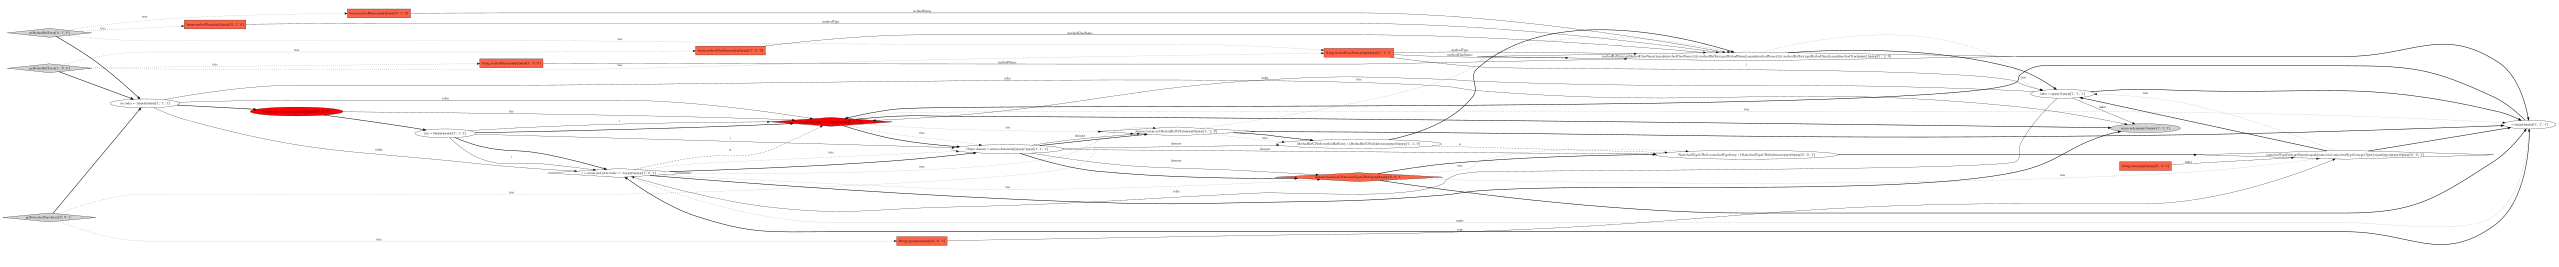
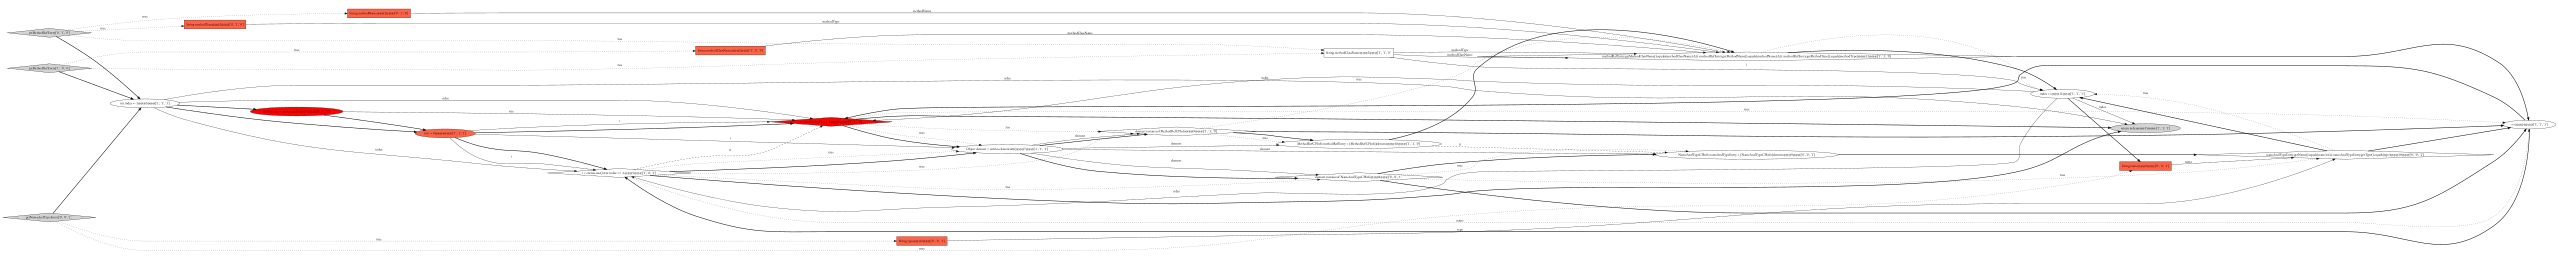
node "String methodClassName@@@2@@@['1', '1', '0']": fillcolor tomato -> white
node "String methodName@@@2@@@['1', '0', '0']": removed
edge "index = i@@@11@@@['1', '1', '1']" -> "++i@@@6@@@['1', '1', '1']": now "index = i@@@11@@@['1', '1', '1']" -> "String name@@@2@@@['0', '0', '1']"
edge "int index = -1@@@3@@@['1', '1', '1']" -> "int i = 0@@@4@@@['1', '1', '1']": added
node "int i = 0@@@4@@@['1', '1', '1']": fillcolor white -> tomato
node "element instanceof NameAndTypeCPInfo@@@8@@@['0', '0', '1']": fillcolor tomato -> white
edge "getNameAndTypeEntry['0', '0', '1']" -> "element instanceof MethodRefCPInfo@@@9@@@['1', '1', '0']": now "getNameAndTypeEntry['0', '0', '1']" -> "String name@@@2@@@['0', '0', '1']"
